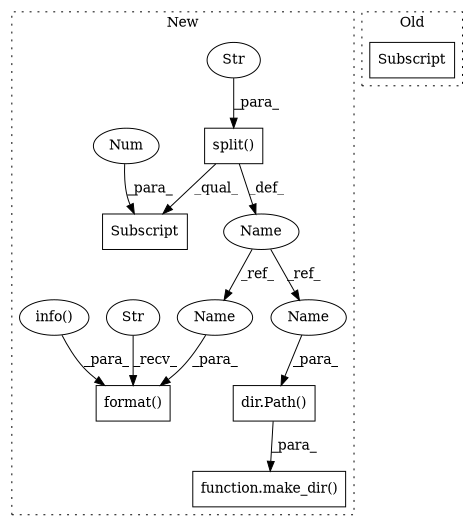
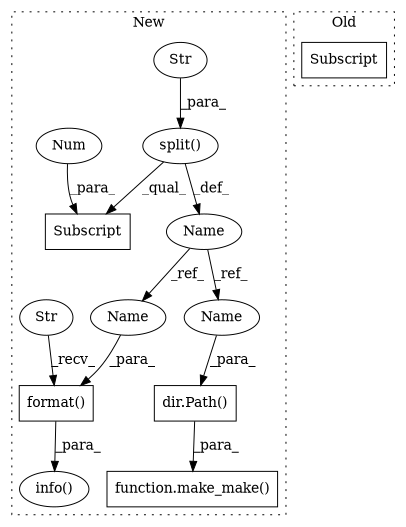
node "split()": shape box -> ellipse
edge "info()" -> "format()": reversed
node "function.make_dir()": label "function.make_dir()" -> "function.make_make()"
